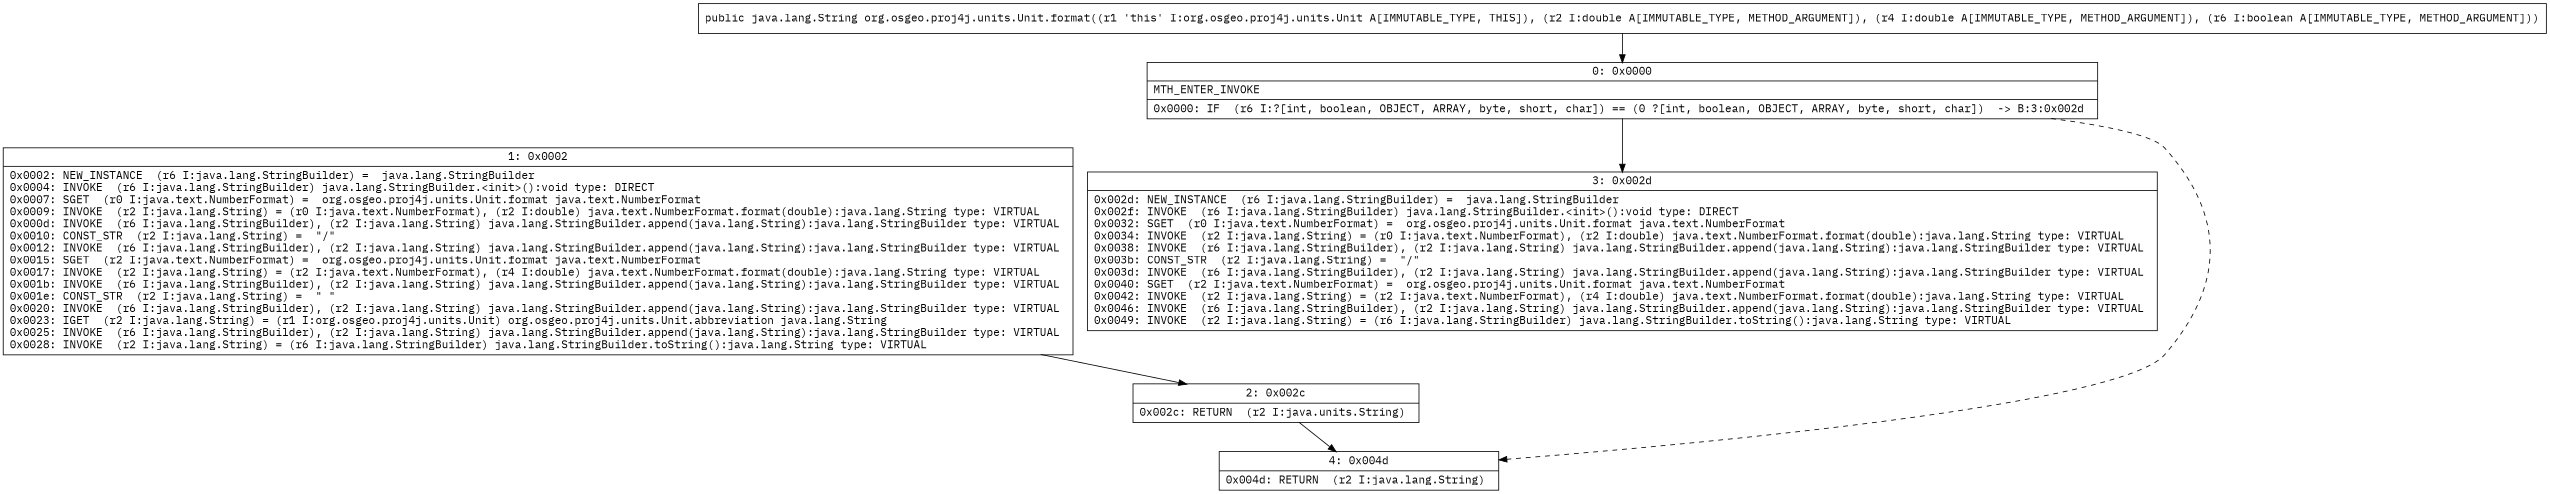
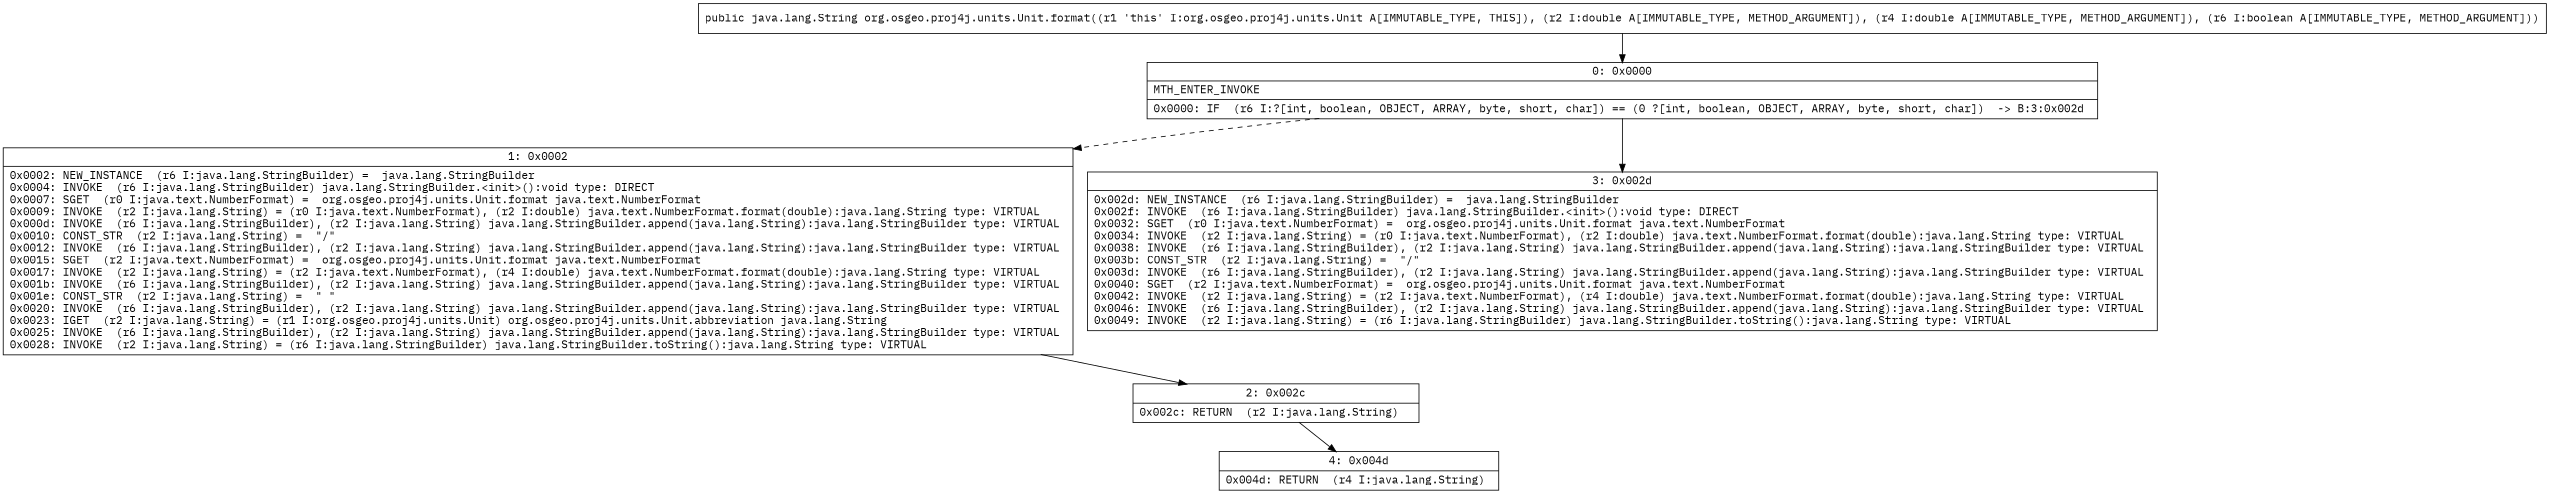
edge "0: 0x0000" -> "4: 0x004d": now "0: 0x0000" -> "1: 0x0002"
node "2: 0x002c": text "0x002c: RETURN  (r2 I:java.units.String)" -> "0x002c: RETURN  (r2 I:java.lang.String)"
node "4: 0x004d": text "0x004d: RETURN  (r2 I:java.lang.String)" -> "0x004d: RETURN  (r4 I:java.lang.String)"
